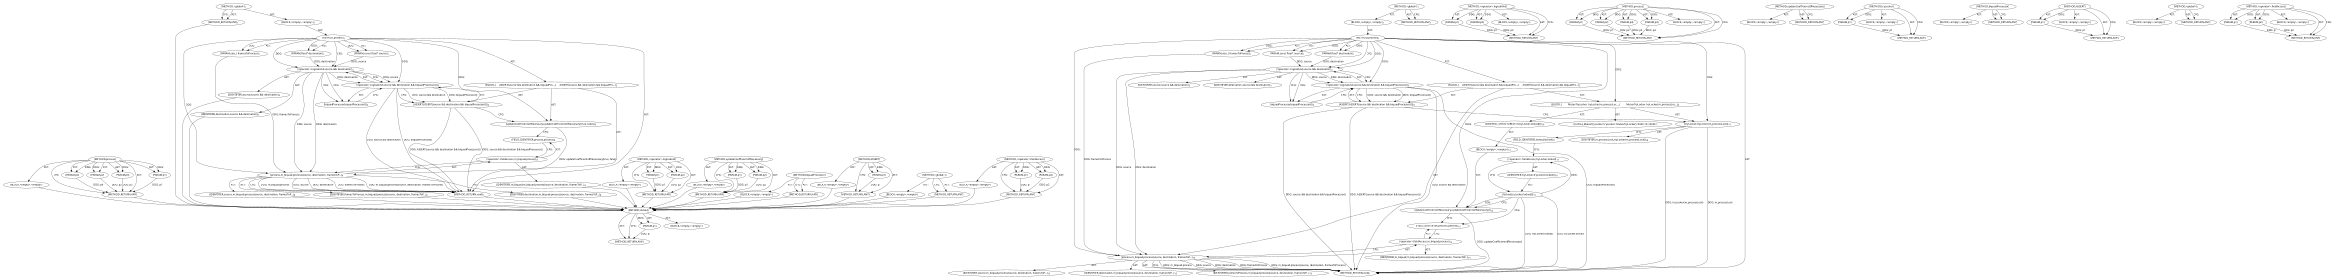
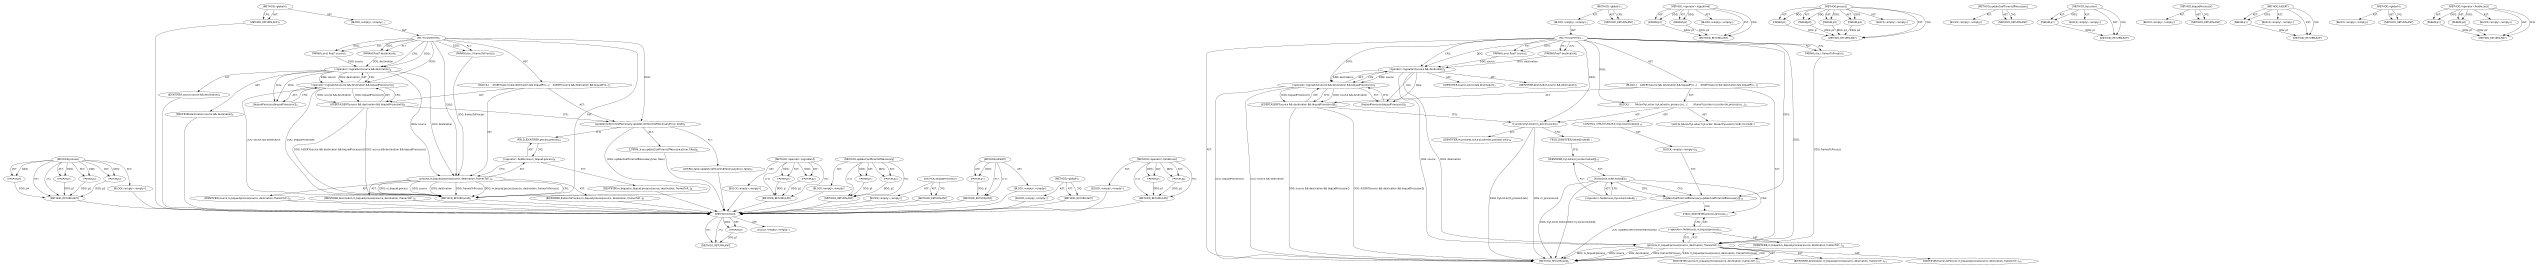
edge "(FIELD_IDENTIFIER,locked,locked)" -> "(<operator>.fieldAccess,tryLocker.locked)": now "(FIELD_IDENTIFIER,locked,locked)" -> "(IDENTIFIER,tryLocker,tryLocker.locked())"
node "(LITERAL,true,updateCoefficientsIfNecessary(true, false))": added
node "(LITERAL,false,updateCoefficientsIfNecessary(true, false))": added
edge "(locked,tryLocker.locked())" -> "(<operator>.fieldAccess,tryLocker.locked)": label "DDG: " -> "AST: "
